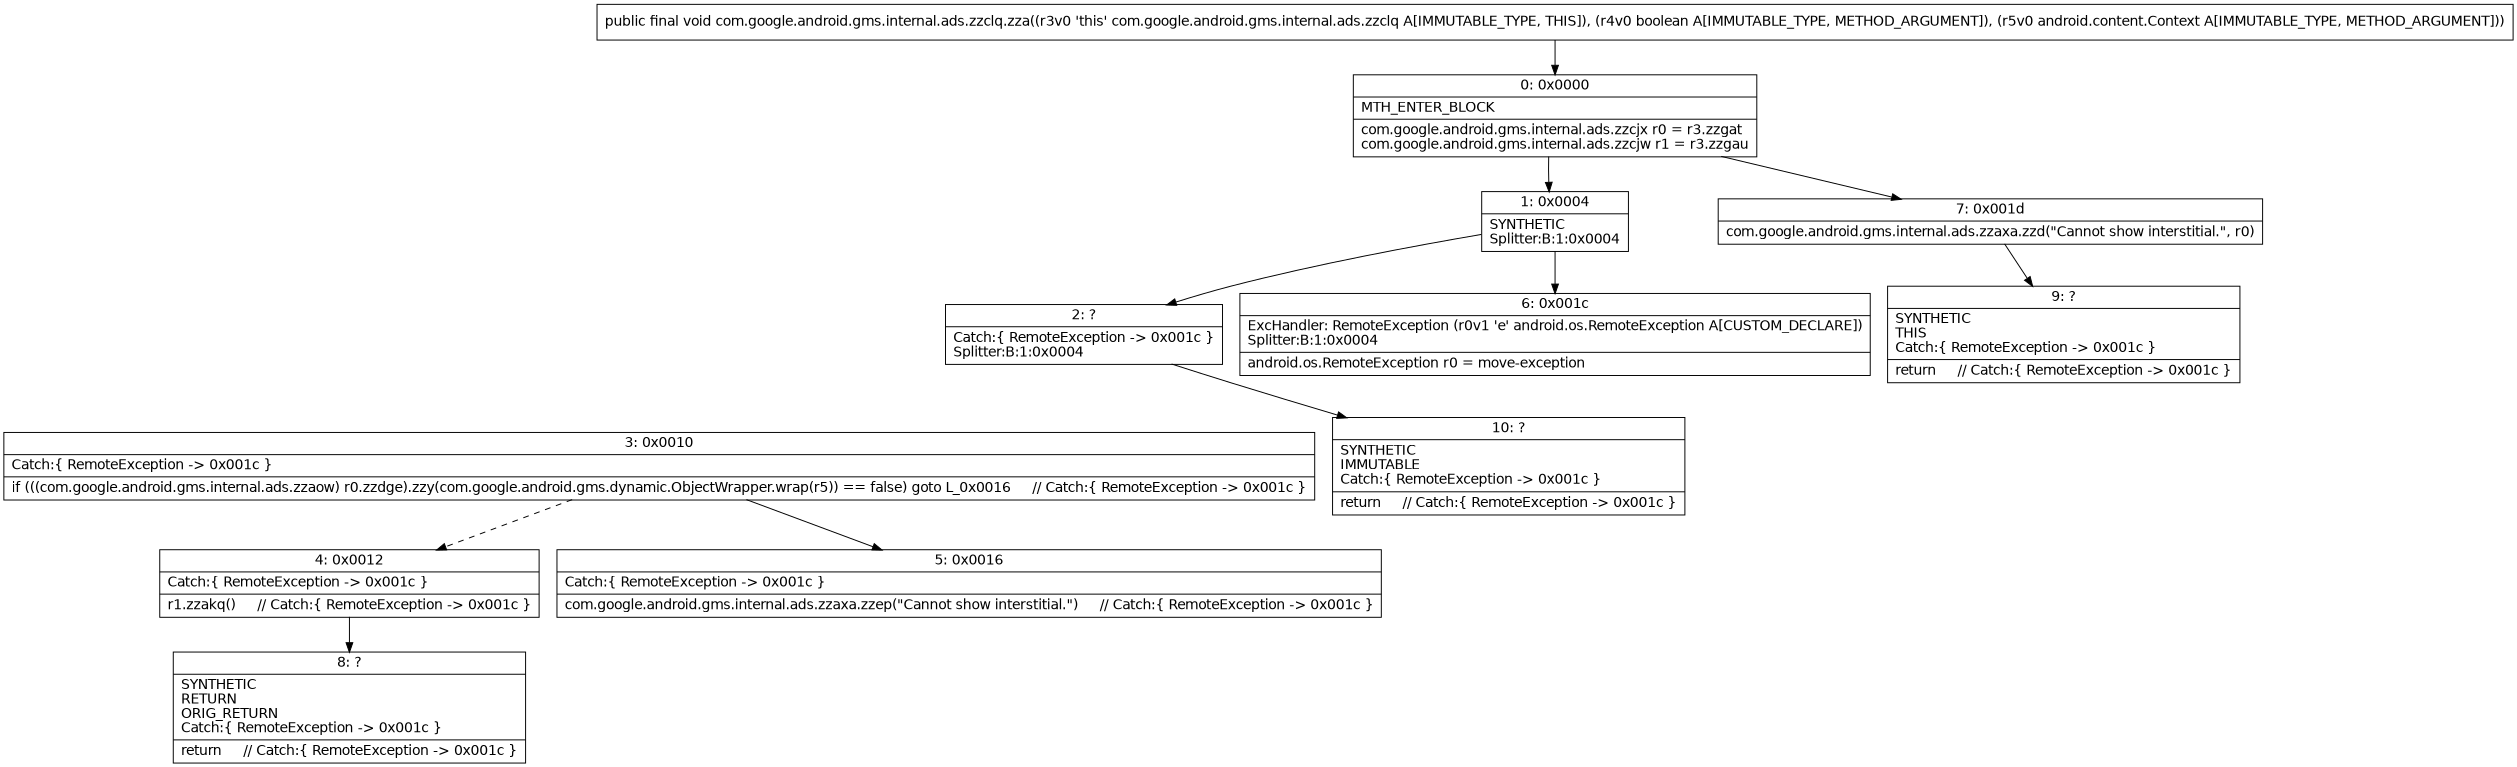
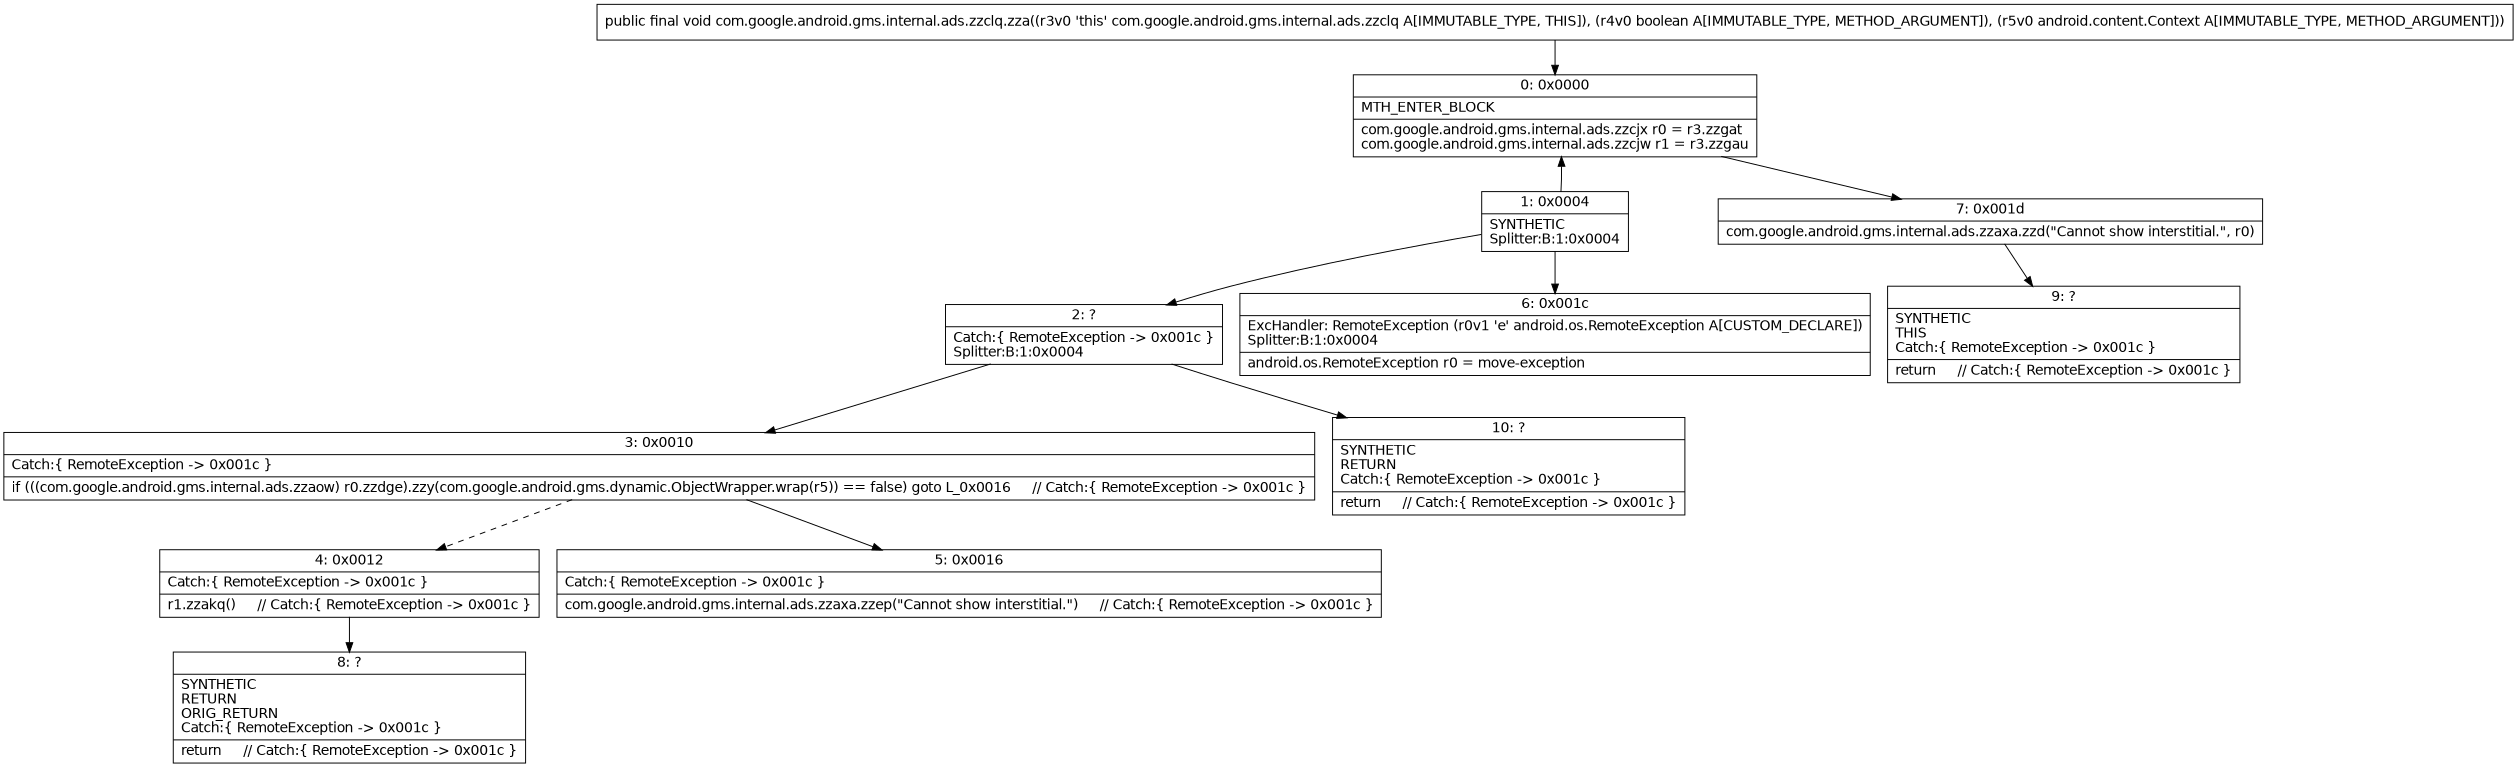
edge "0: 0x0000" -> "1: 0x0004": reversed
edge "2: ?" -> "3: 0x0010": added
node "10: ?": text "IMMUTABLE" -> "RETURN"
